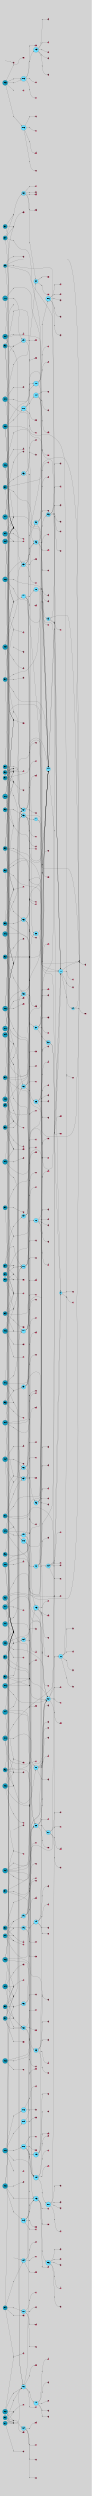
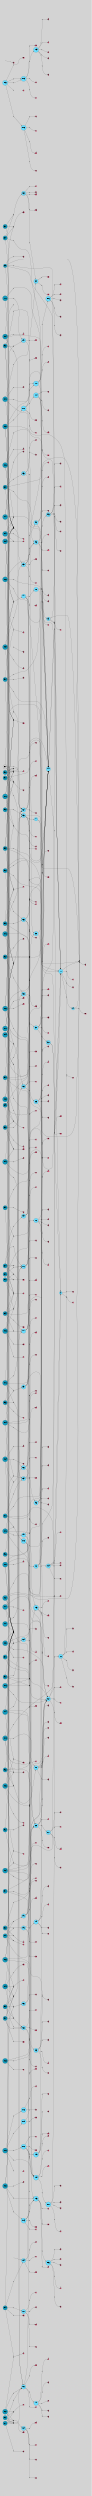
node "T1058": fillcolor #1199bb -> #66ddff
node "T821": fillcolor #1199bb -> #cccccc
node "T964": added
